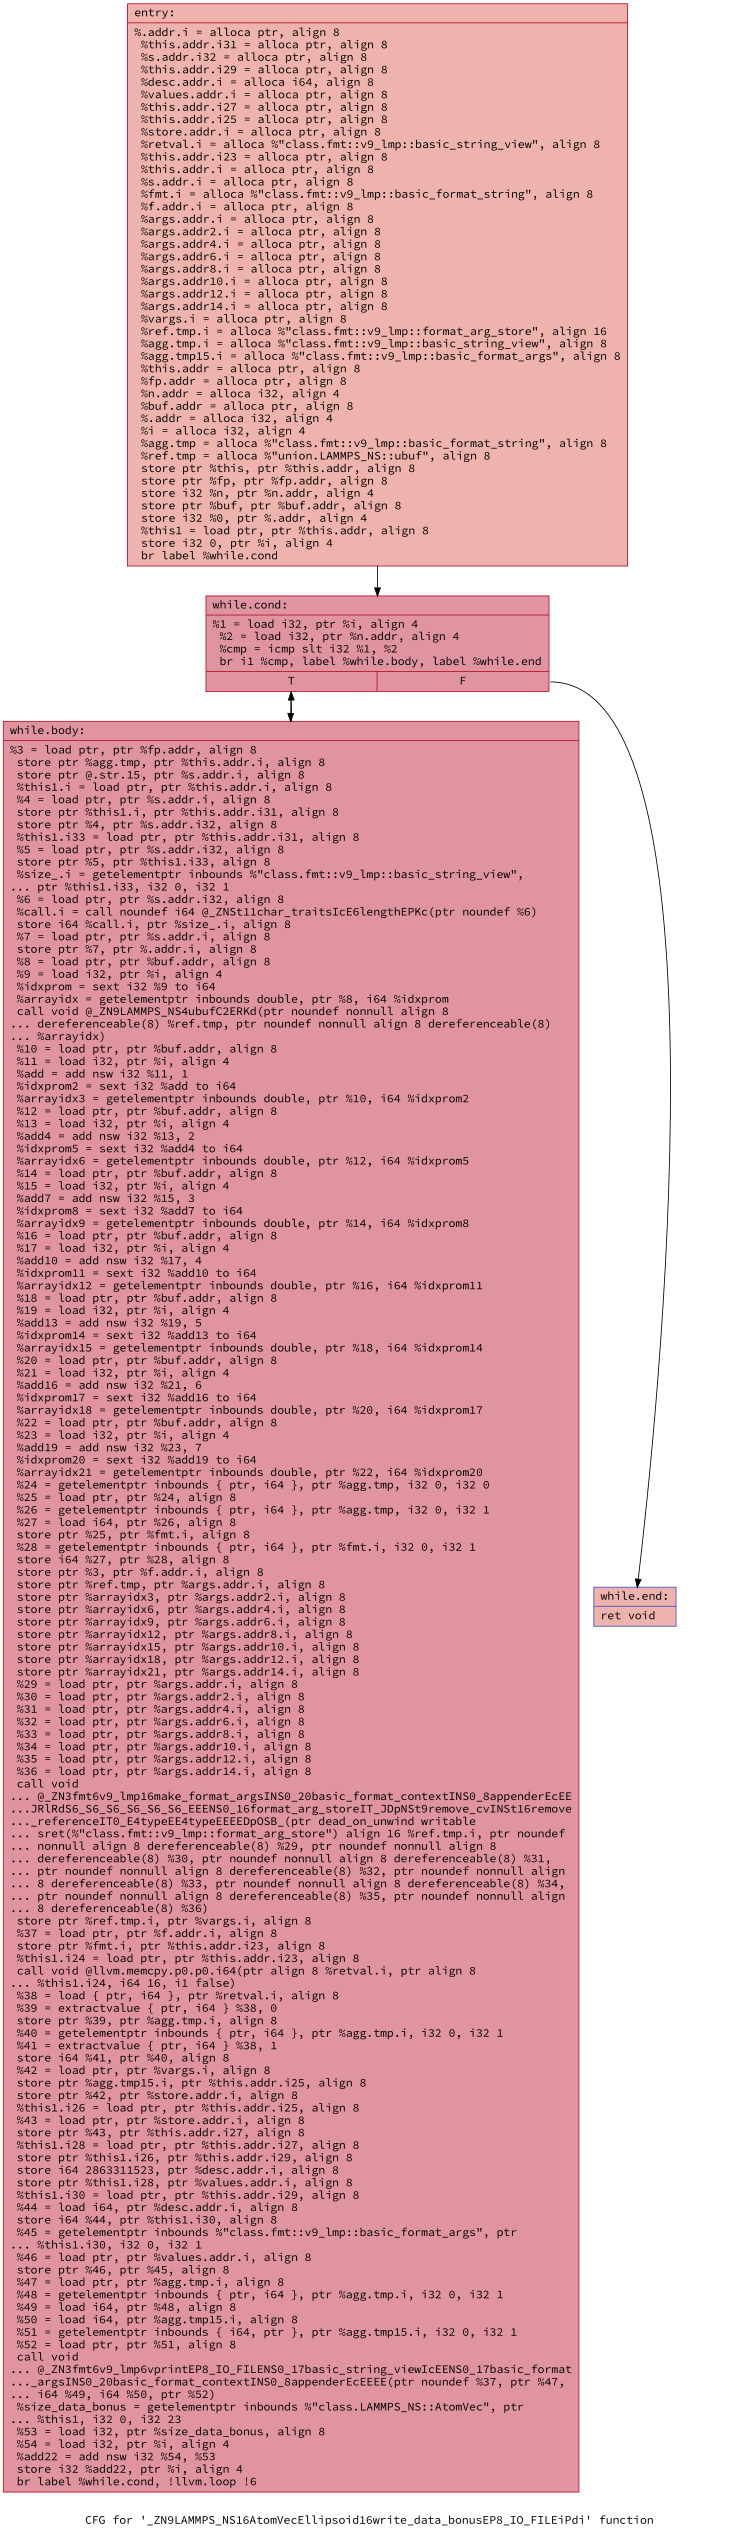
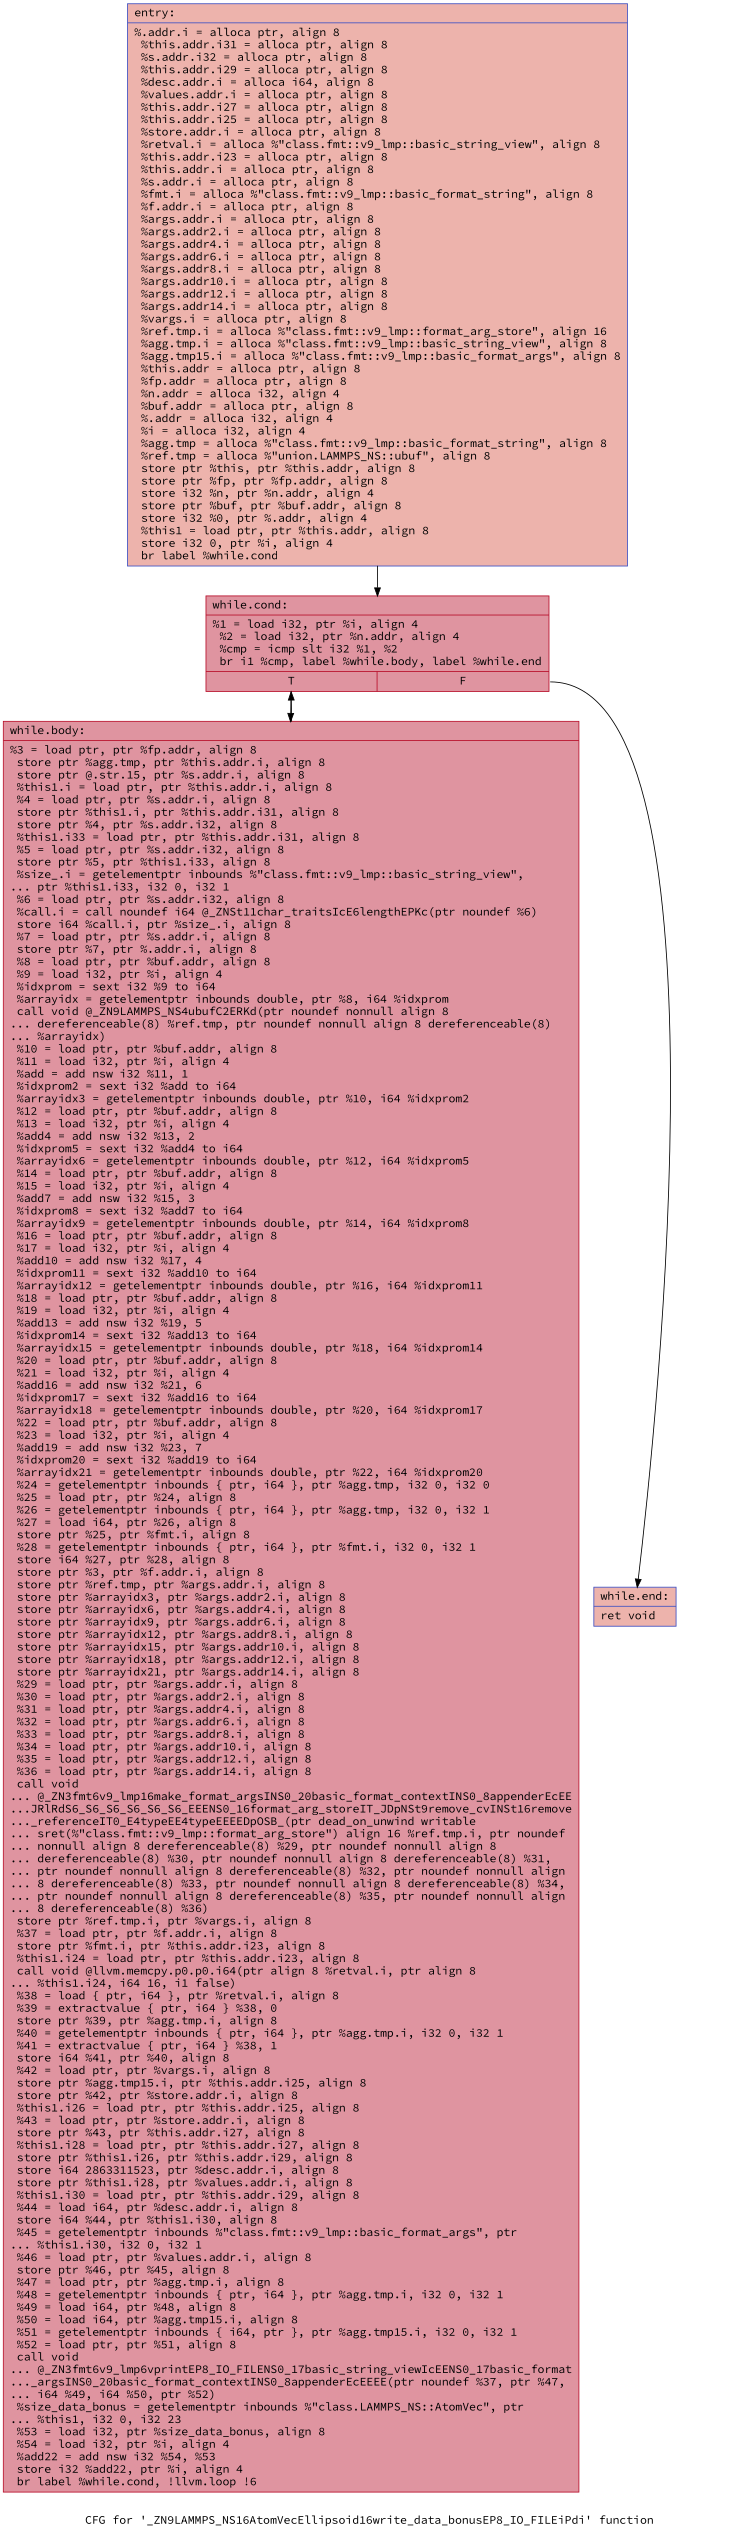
node "entry:": color #b70d28ff -> #3d50c3ff
